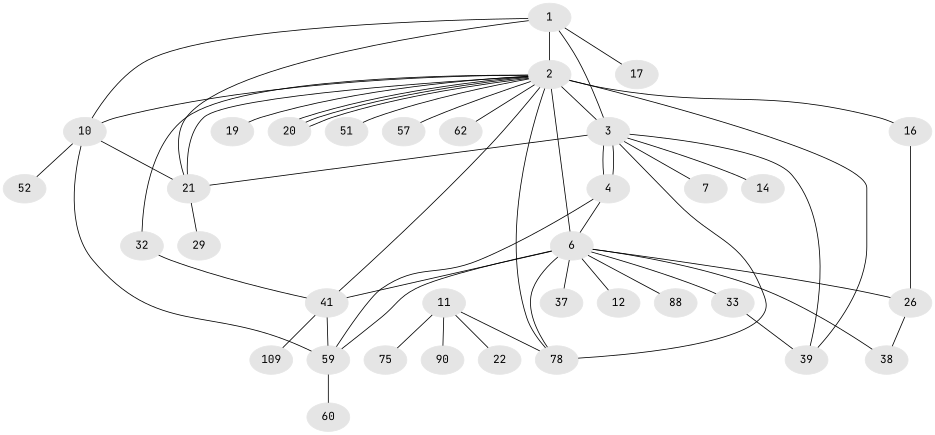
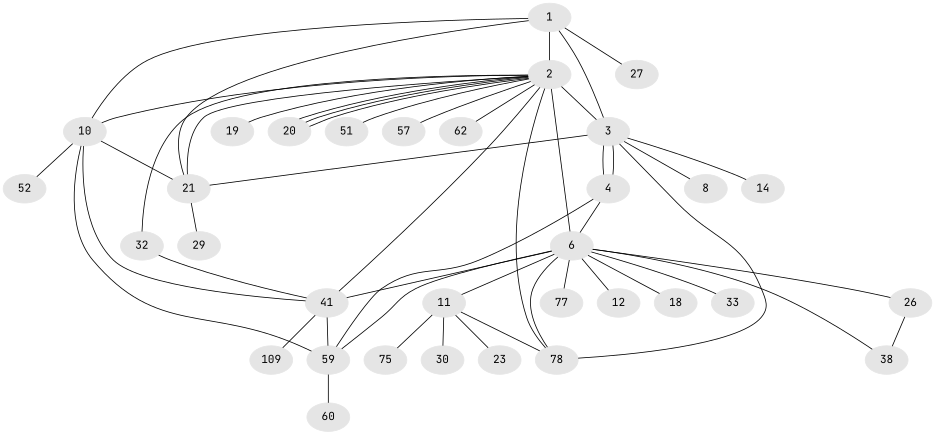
node "17": label "17" -> "27"
node "16": removed
node "7": label "7" -> "8"
edge "6" -- "11": added
edge "10" -- "41": added
node "37": label "37" -> "77"
node "88": label "88" -> "18"
node "90": label "90" -> "30"
node "22": label "22" -> "23"
node "39": removed
